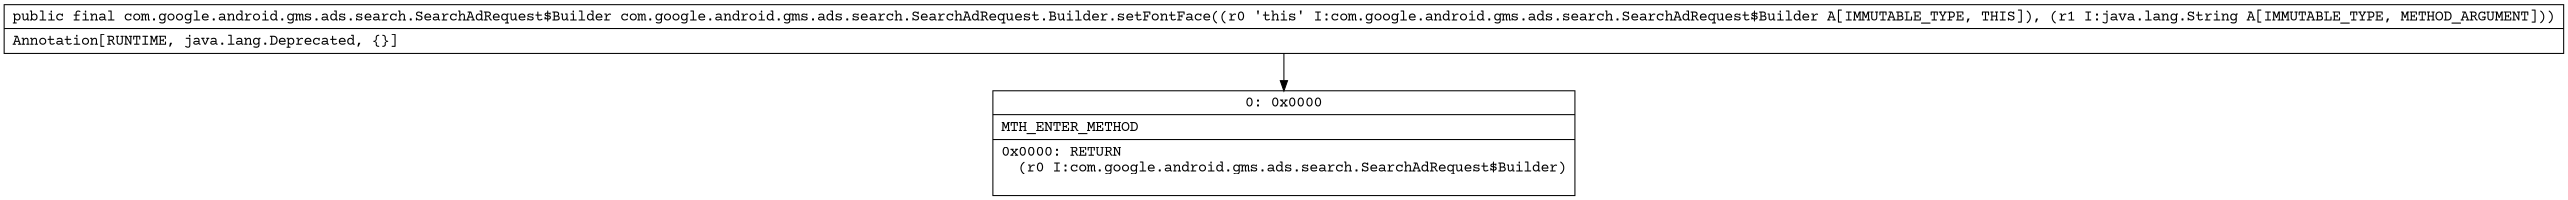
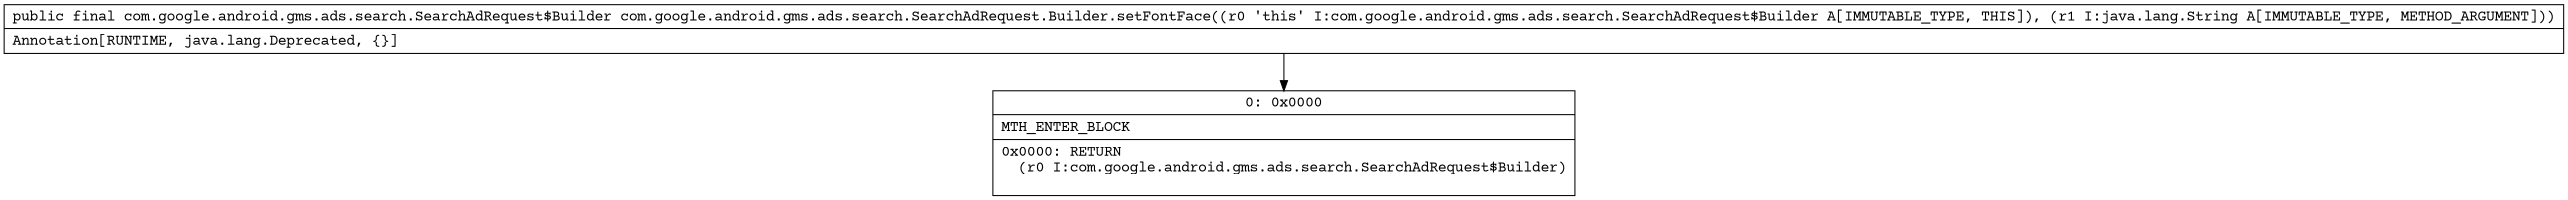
node "0: 0x0000": text "MTH_ENTER_METHOD" -> "MTH_ENTER_BLOCK"
